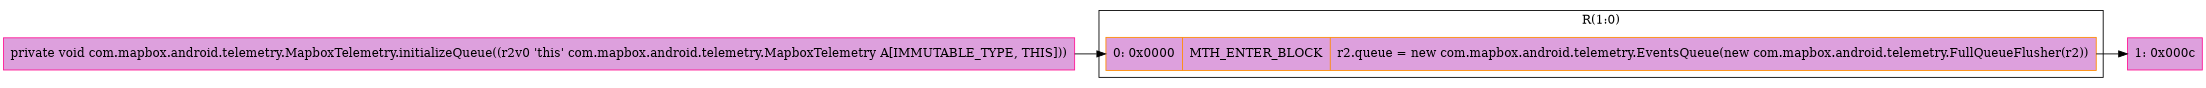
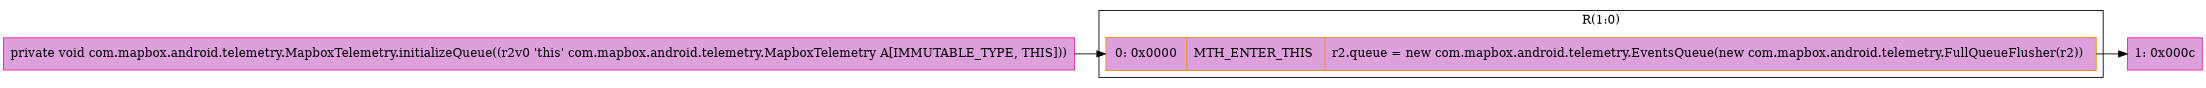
node "0: 0x0000": text "MTH_ENTER_BLOCK" -> "MTH_ENTER_THIS"
